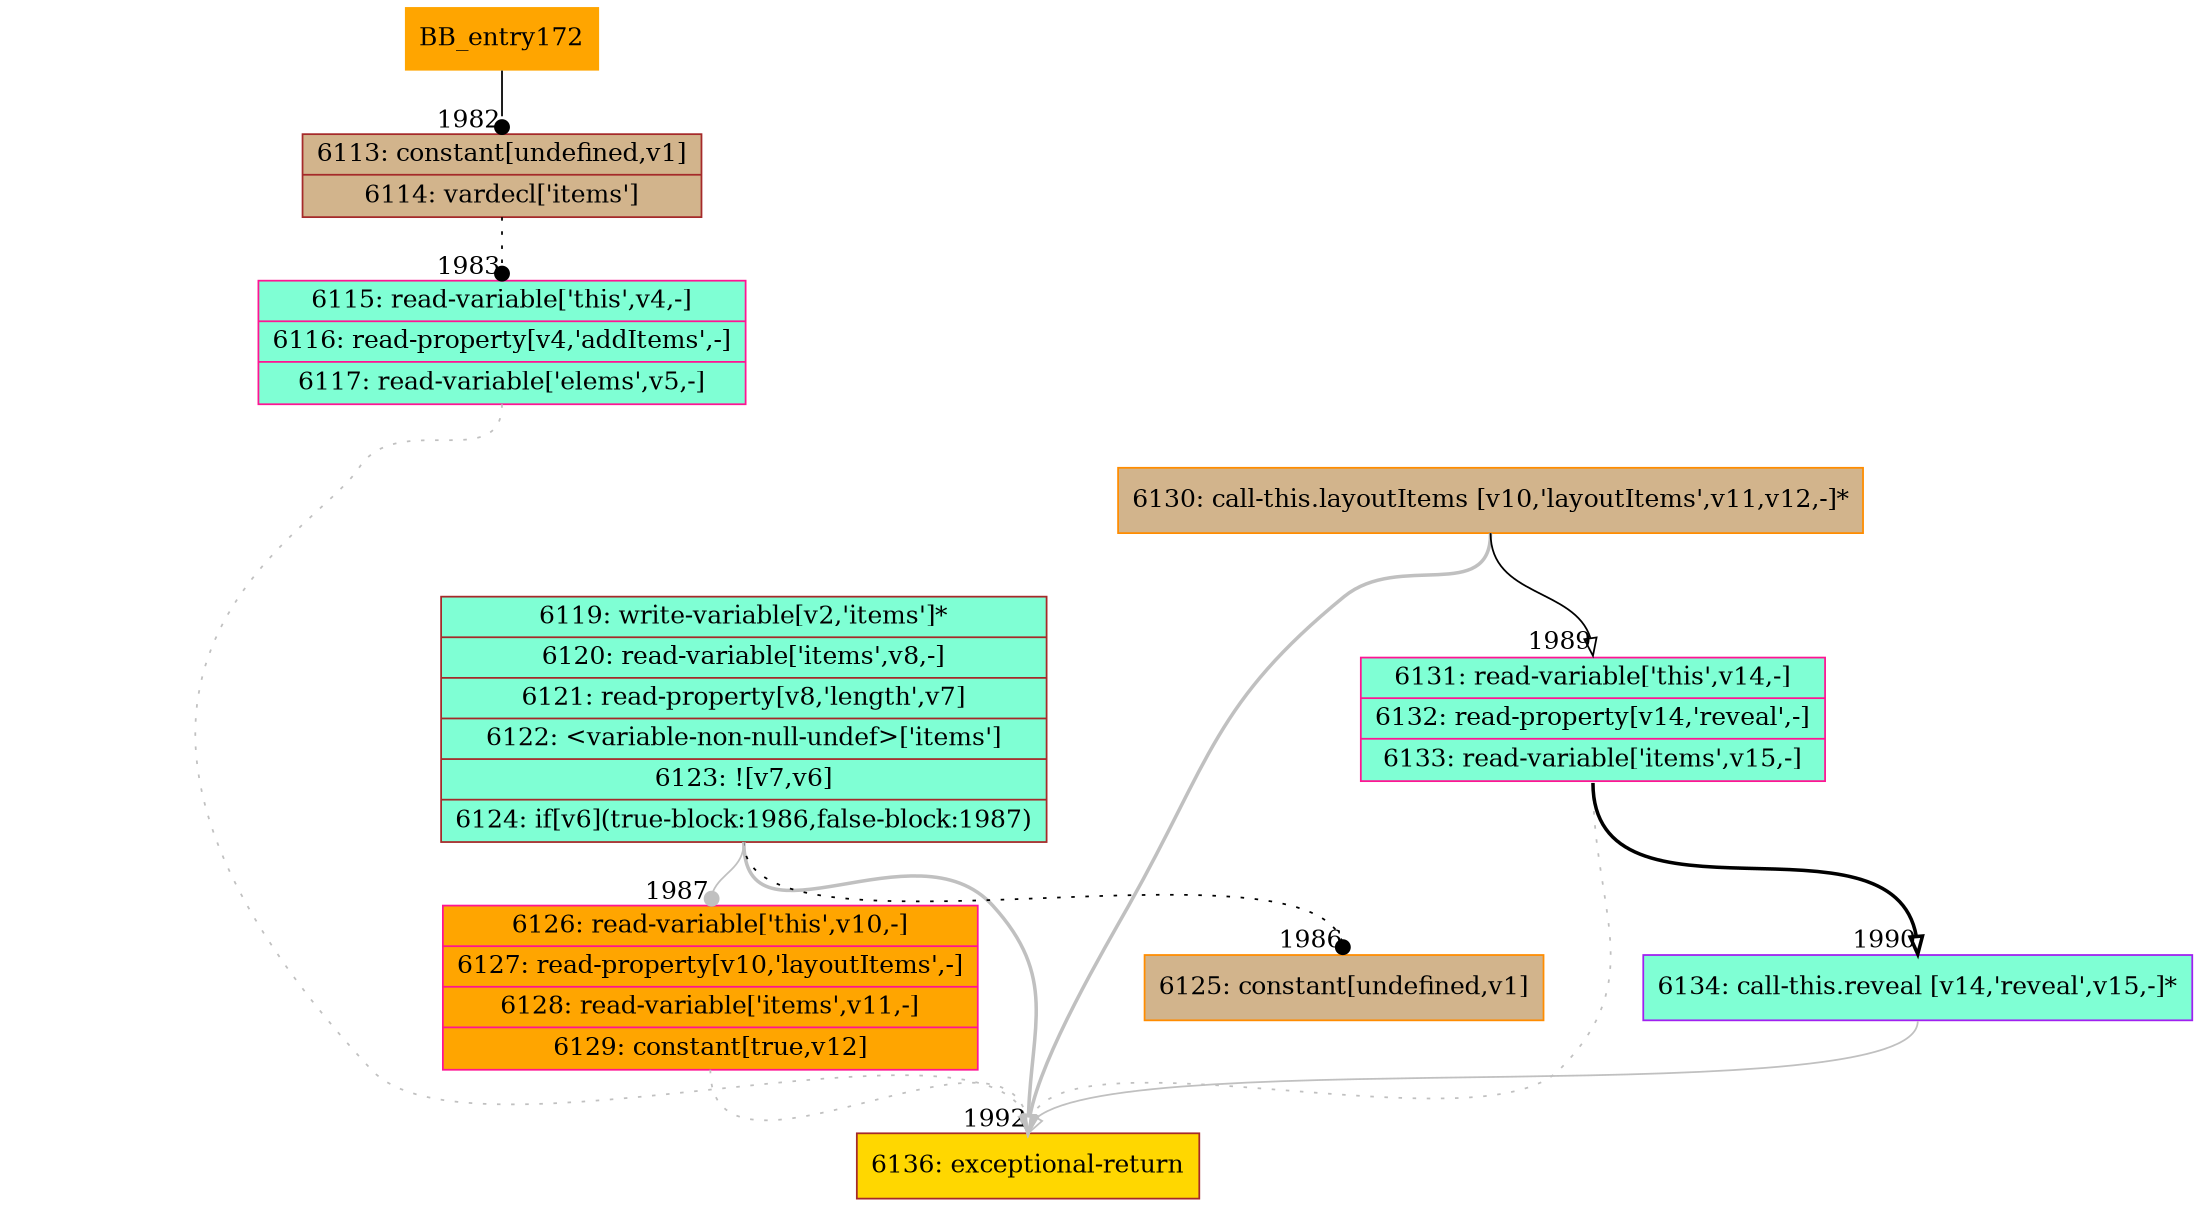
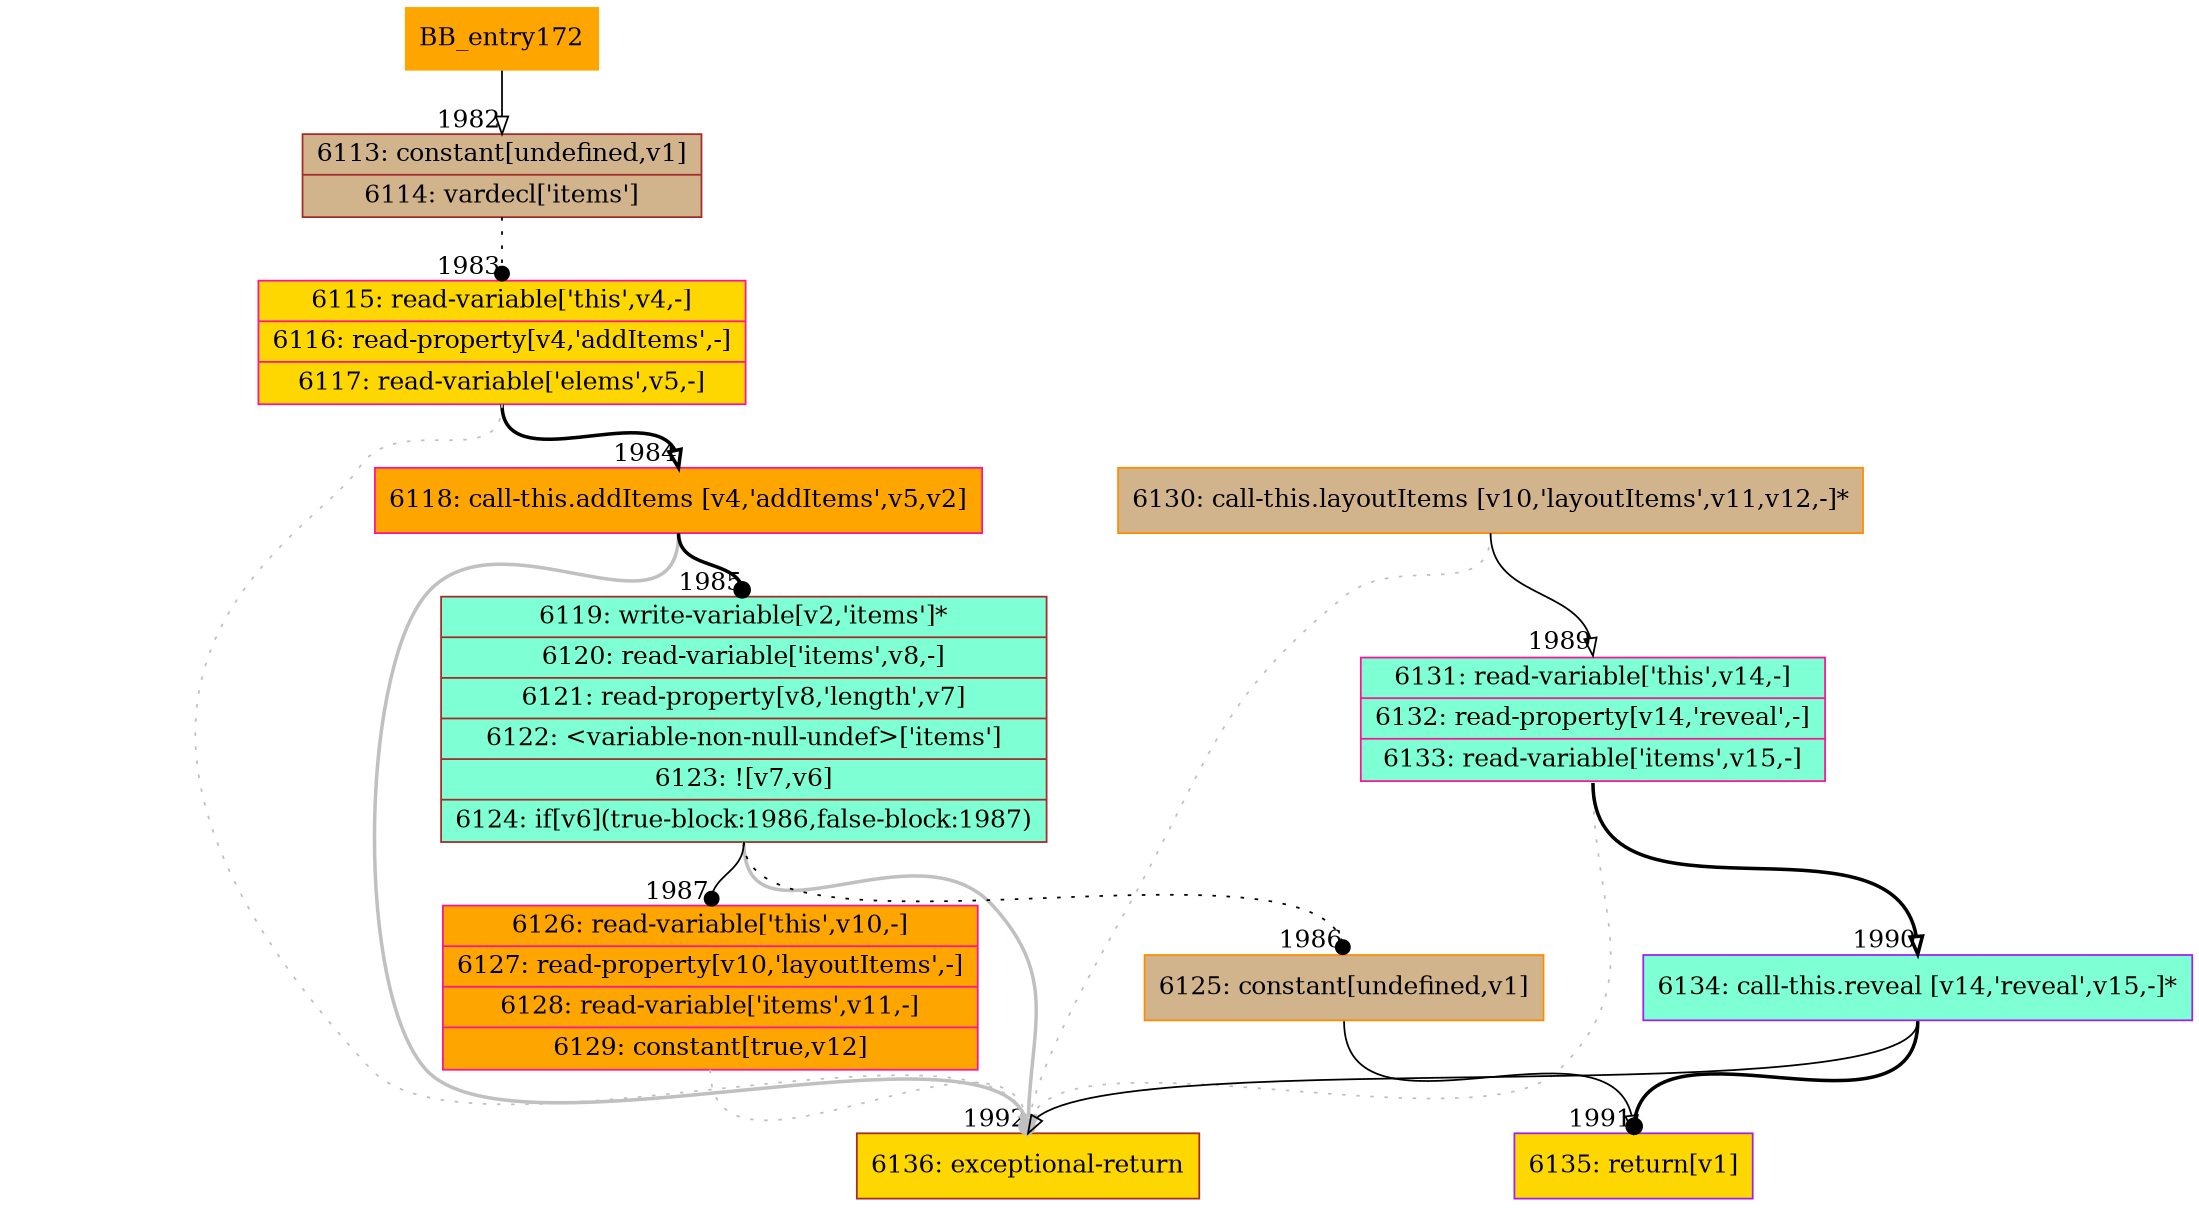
edge "BB_entry172" -> "6113: constant[undefined,v1]": arrowhead dot -> onormal
node "6115: read-variable['this',v4,-]": fillcolor aquamarine -> gold
node "6118: call-this.addItems [v4,'addItems',v5,v2]": added
edge "6130: call-this.layoutItems [v10,'layoutItems',v11,v12,-]*" -> "6136: exceptional-return": style bold -> dotted
edge "6119: write-variable[v2,'items']*" -> "6126: read-variable['this',v10,-]": color gray -> black
edge "6134: call-this.reveal [v14,'reveal',v15,-]*" -> "6136: exceptional-return": color gray -> black
node "6135: return[v1]": added
